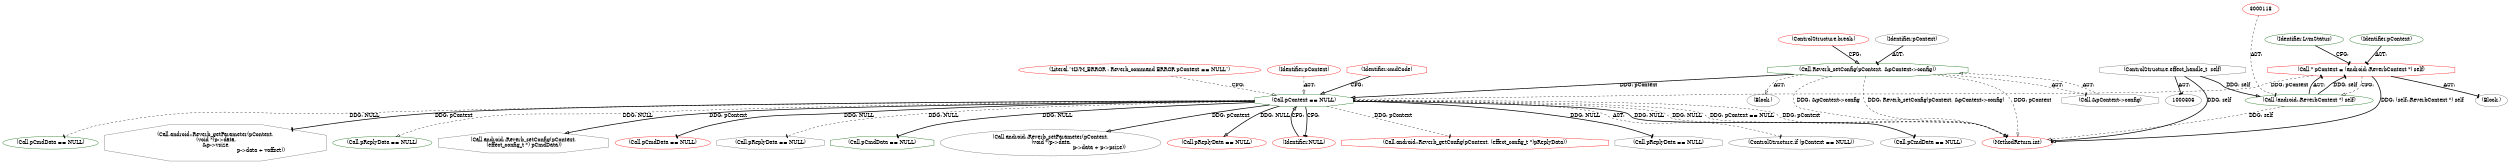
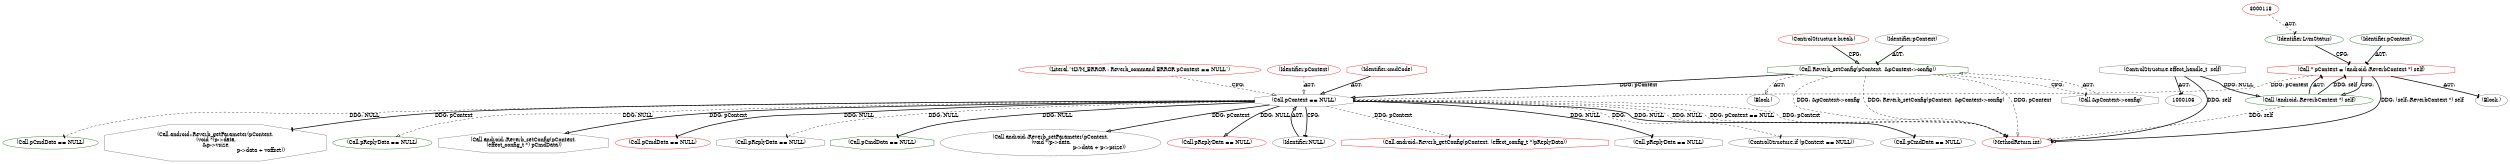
edge "3000118" -> "(Call,(android::ReverbContext *) self)": now "3000118" -> "(Identifier,LvmStatus)"
edge "(Identifier,cmdCode)" -> "(Call,pContext == NULL)": label "CFG: " -> "AST: "
edge "(Call,Reverb_setConfig(pContext, &pContext->config))" -> "(Call,&pContext->config)": label "AST: " -> "CFG: "
edge "(ControlStructure,effect_handle_t  self)" -> "(Call,(android::ReverbContext *) self)": label "DDG: self" -> "DDG: NULL"
edge "(Call,* pContext = (android::ReverbContext *) self)" -> "(Call,(android::ReverbContext *) self)": style dashed -> bold
node "(Call,pContext == NULL)": color darkgreen -> gray40
node "1000306": label "1000306" -> "1000106"
edge "(Identifier,NULL)" -> "(Call,pContext == NULL)": label "CFG: " -> "AST: "
edge "(Call,pContext == NULL)" -> "(ControlStructure,if (pContext == NULL))": label "AST: " -> "DDG: "
node "(Identifier,NULL)": color red -> gray40
